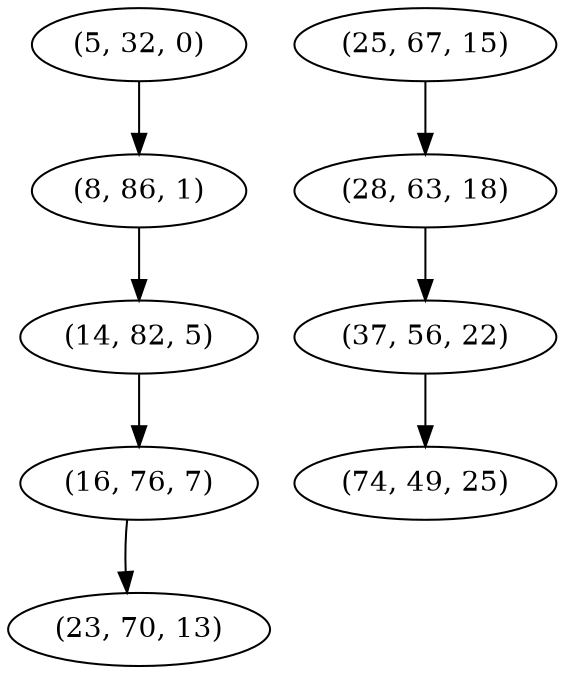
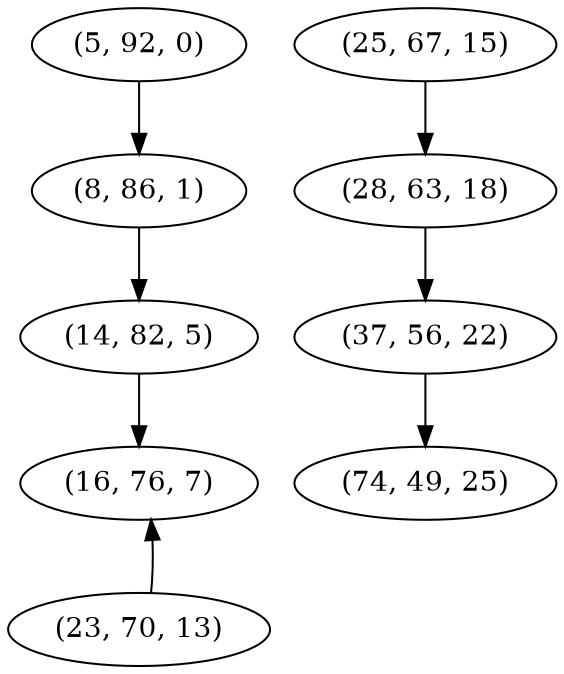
node "(5, 32, 0)": label "(5, 32, 0)" -> "(5, 92, 0)"
edge "(16, 76, 7)" -> "(23, 70, 13)": reversed
